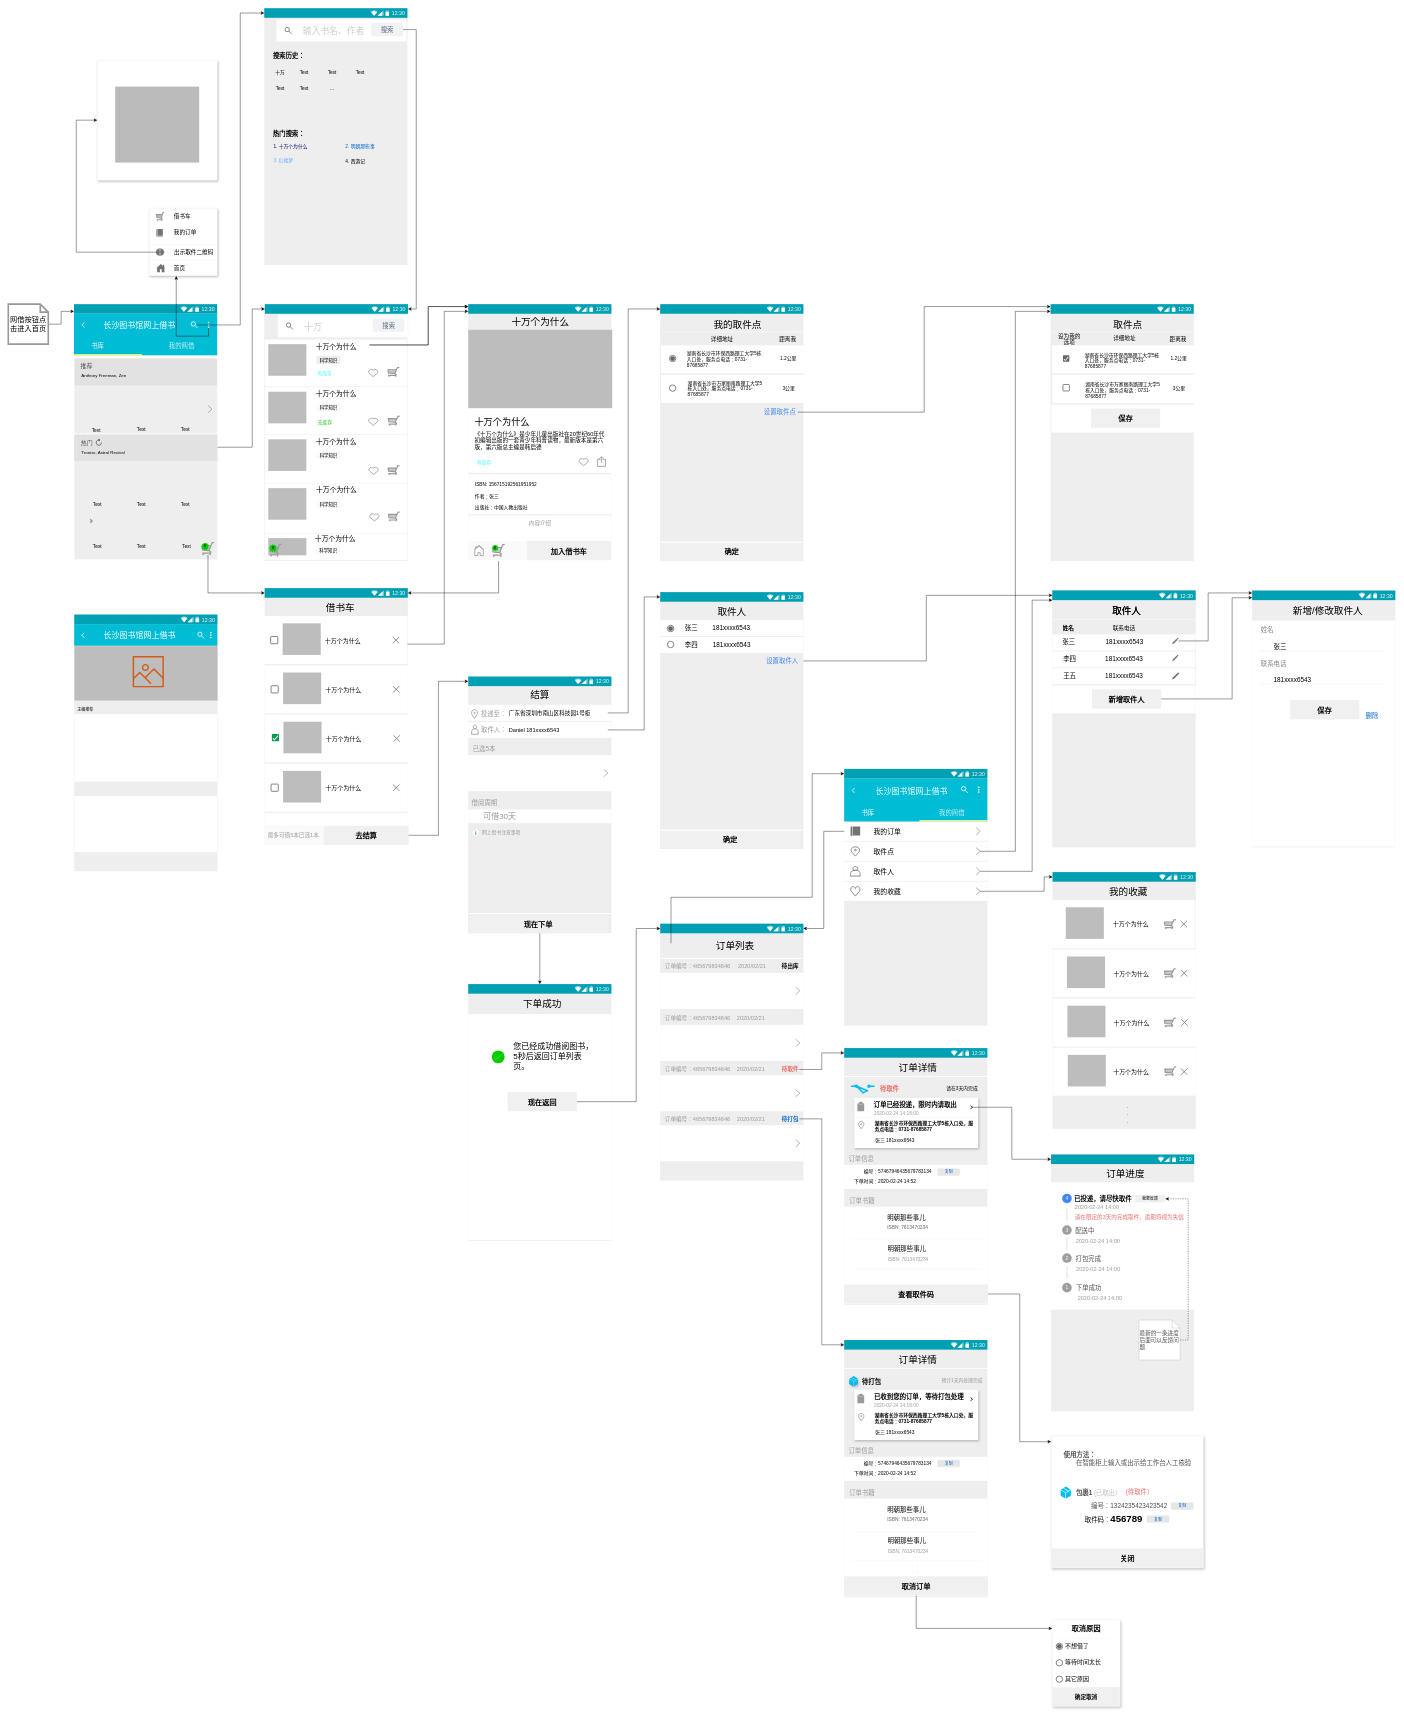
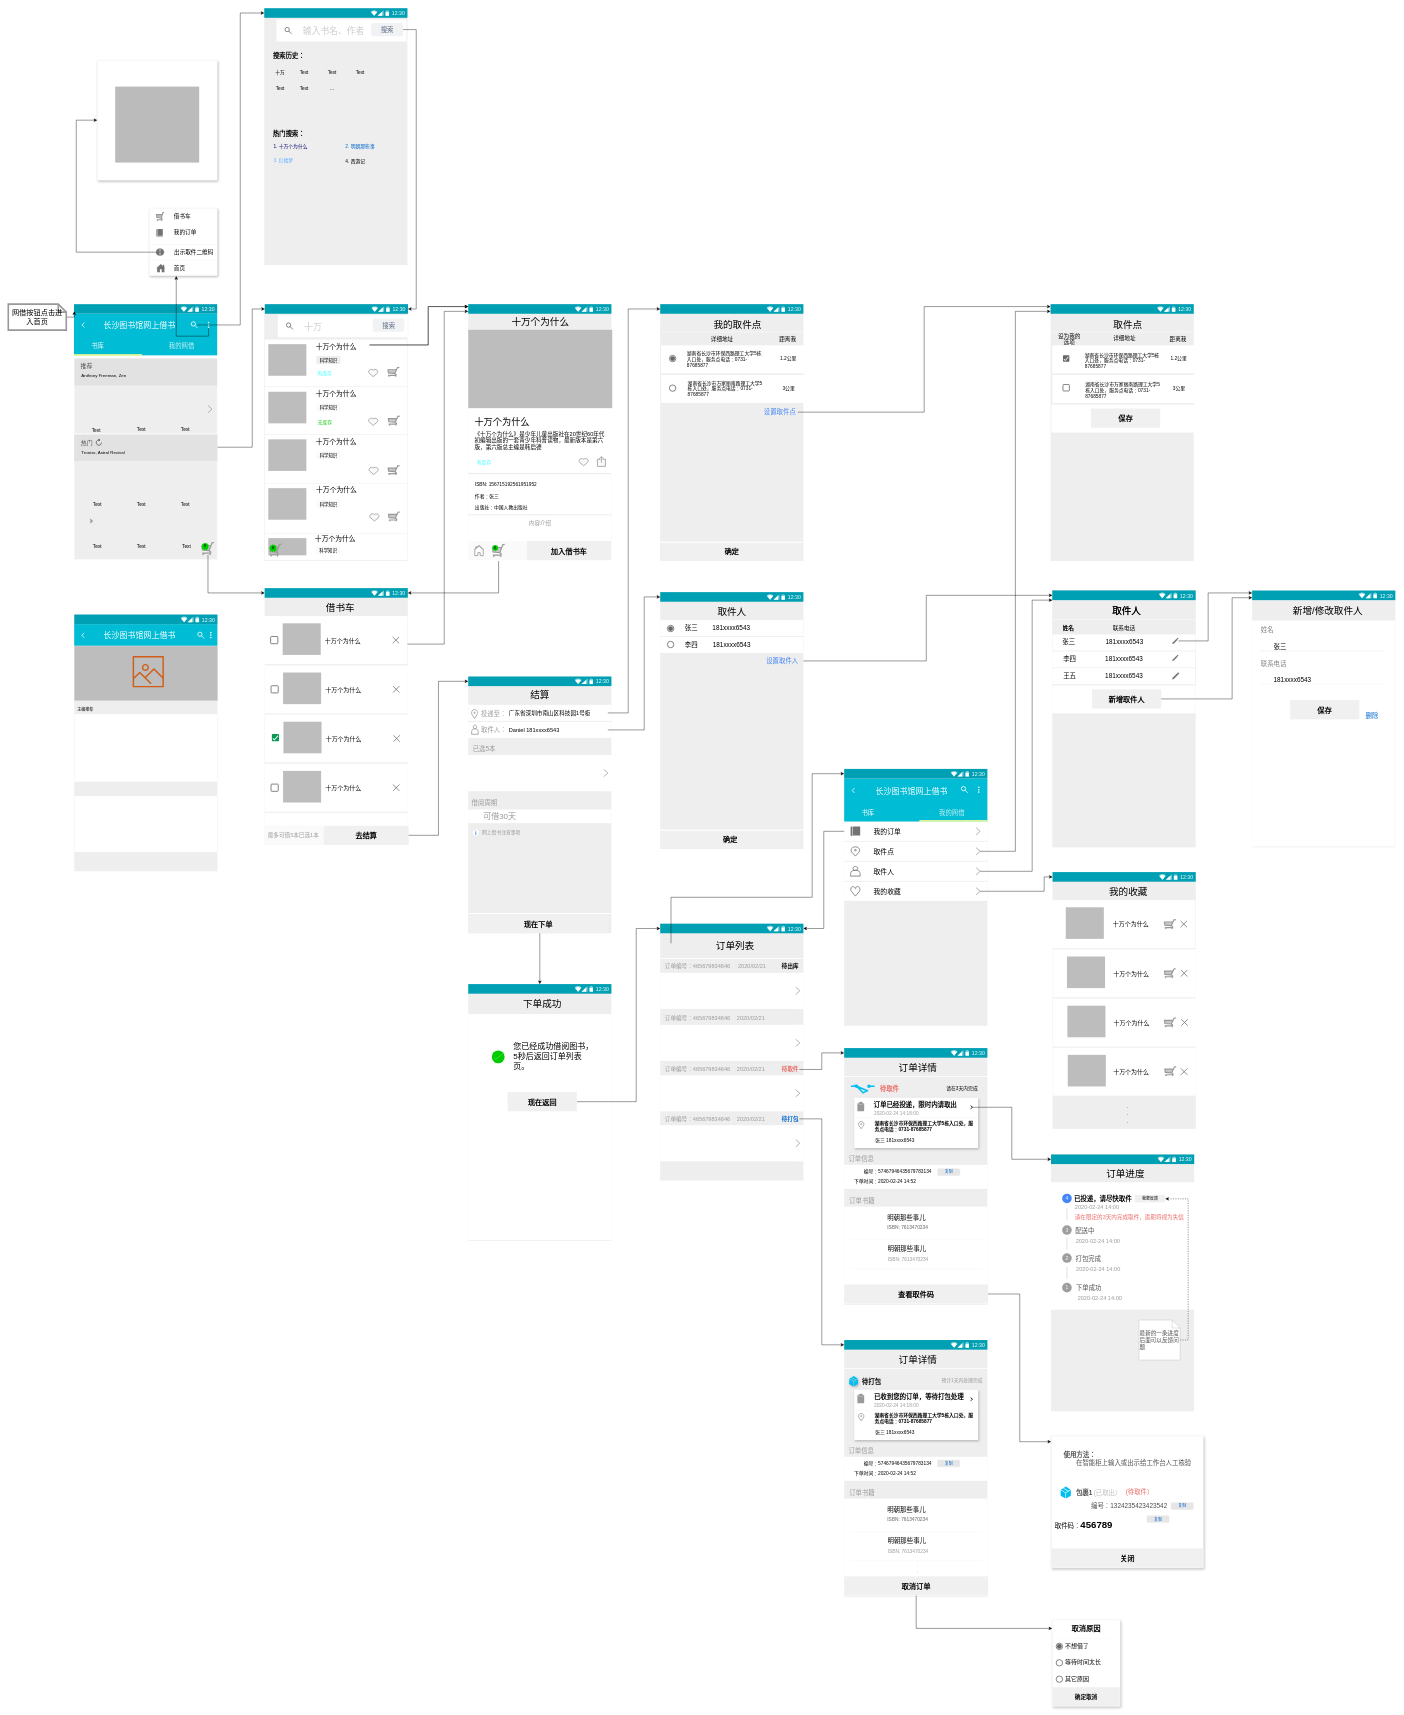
node "网借按钮点击进入首页": size 40x40 -> 58x26
node "取件码：456789": moved (1116, 1519) -> (1086, 1525)
